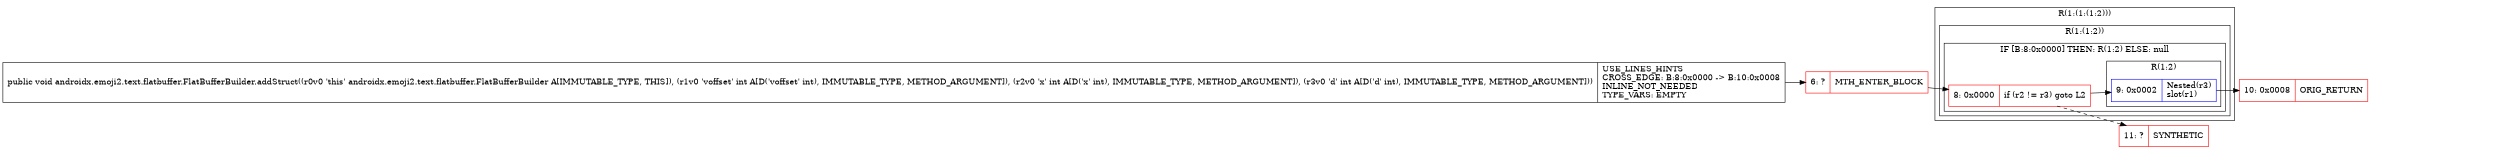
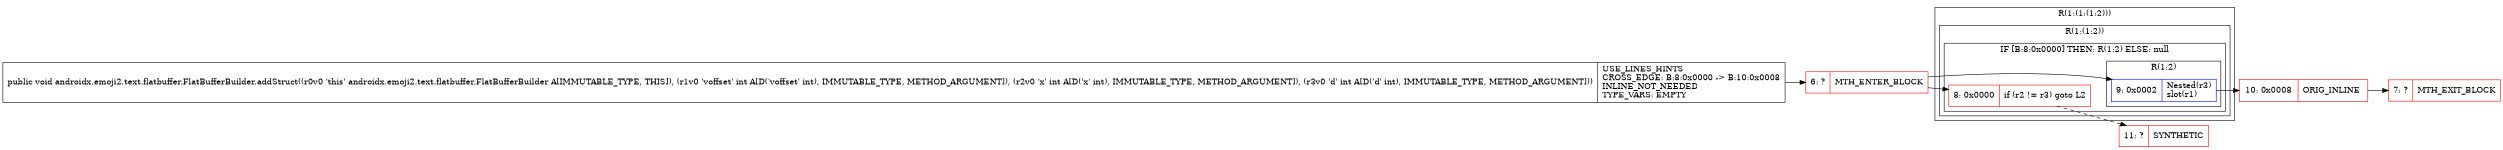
node "10: 0x0008": text "ORIG_RETURN" -> "ORIG_INLINE"
node "7: ?": added
edge "8: 0x0000" -> "9: 0x0002": now "6: ?" -> "9: 0x0002"
